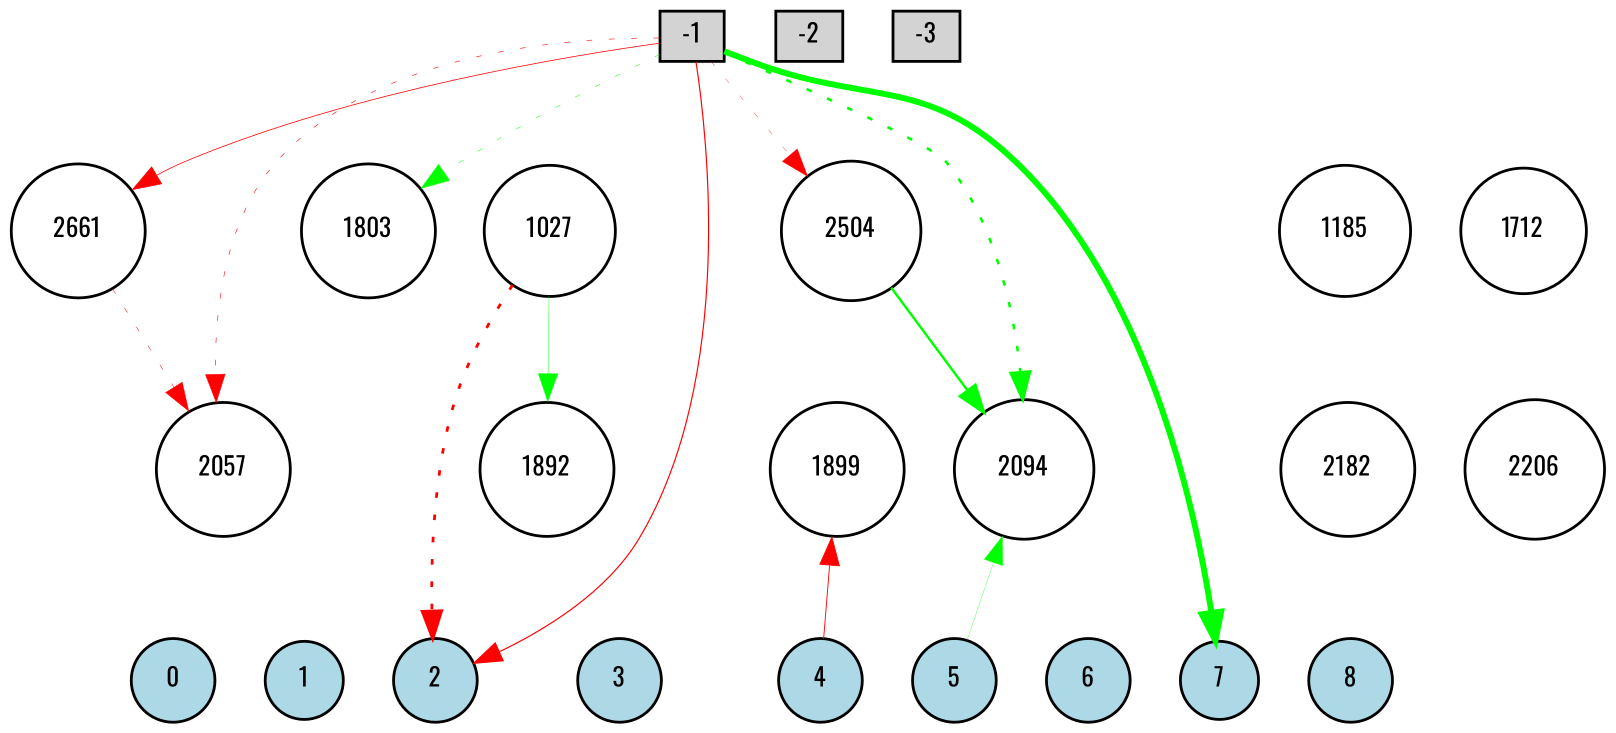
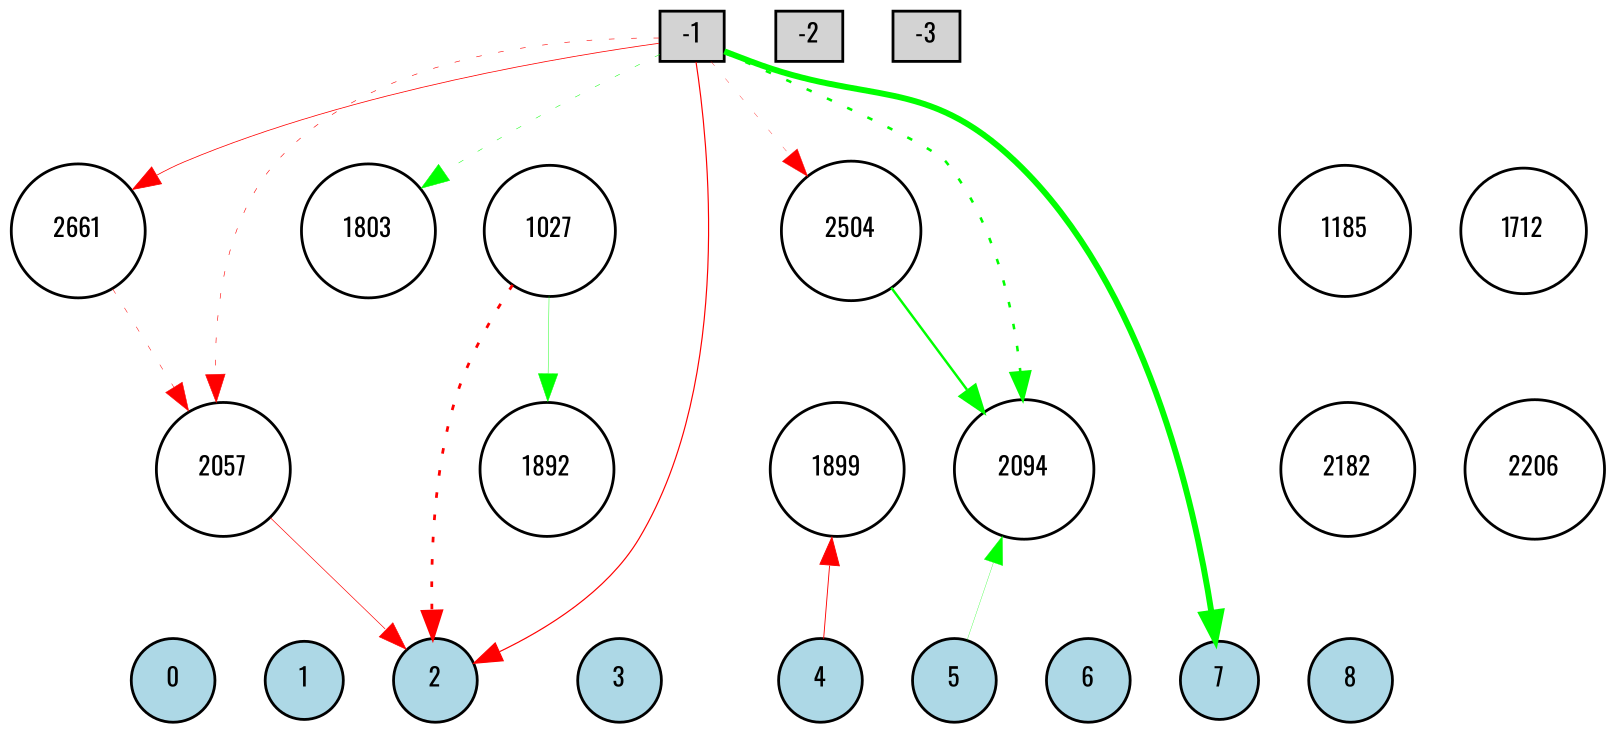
edge "2057" -> "2": added
